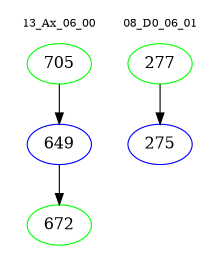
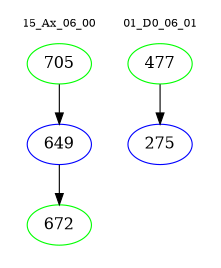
cluster "13_Ax_06_00": label "13_Ax_06_00" -> "15_Ax_06_00"
cluster "08_D0_06_01": label "08_D0_06_01" -> "01_D0_06_01"
node "277": label "277" -> "477"
